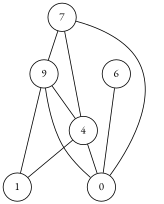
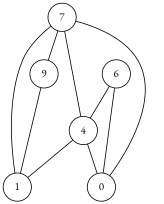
edge "7" -- "1": added
edge "9" -- "4": now "6" -- "4"
edge "9" -- "0": removed
